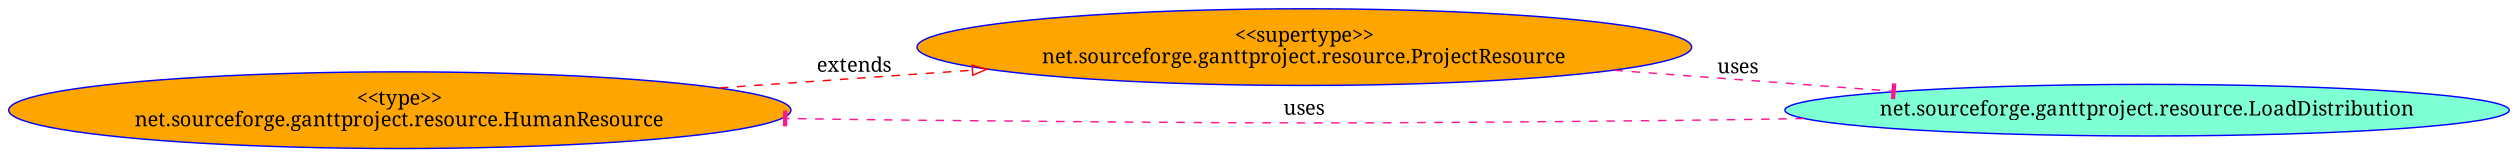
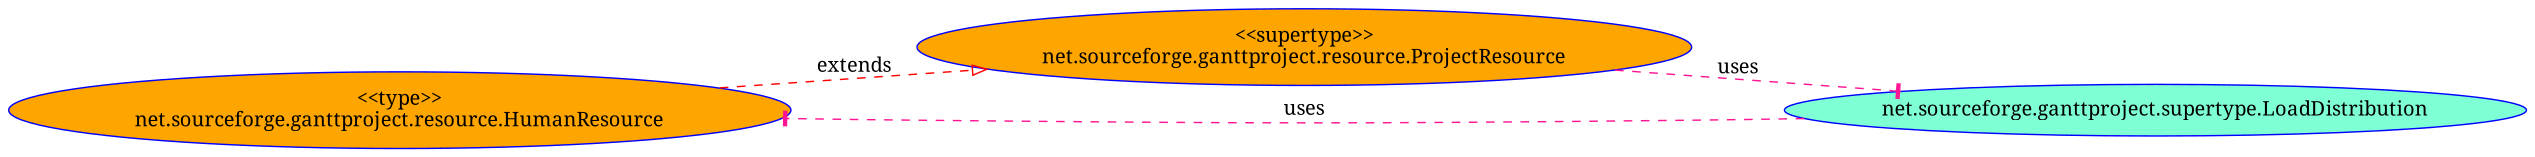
node "net.sourceforge.ganttproject.resource.LoadDistribution": label "net.sourceforge.ganttproject.resource.LoadDistribution" -> "net.sourceforge.ganttproject.supertype.LoadDistribution"
